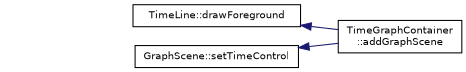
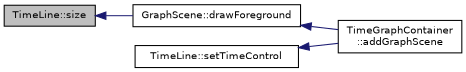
node "TimeLine::size": added
node "TimeLine::drawForeground": label "TimeLine::drawForeground" -> "GraphScene::drawForeground"
node "GraphScene::setTimeControl": label "GraphScene::setTimeControl" -> "TimeLine::setTimeControl"
